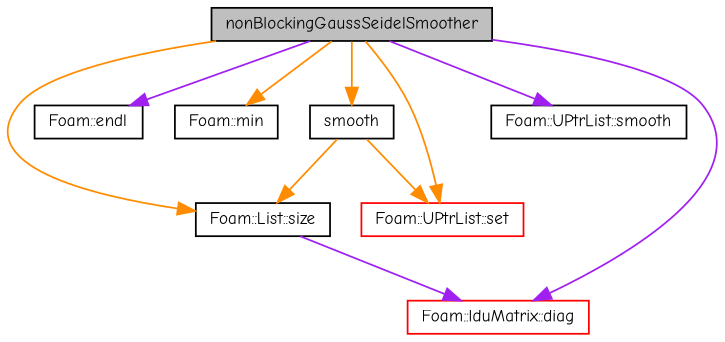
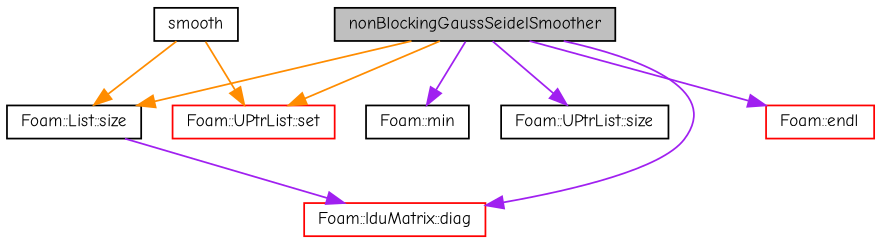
edge "nonBlockingGaussSeidelSmoother" -> "smooth": removed
edge "nonBlockingGaussSeidelSmoother" -> "Foam::min": color darkorange -> purple
node "Foam::endl": color black -> red
node "Foam::UPtrList::smooth": label "Foam::UPtrList::smooth" -> "Foam::UPtrList::size"
